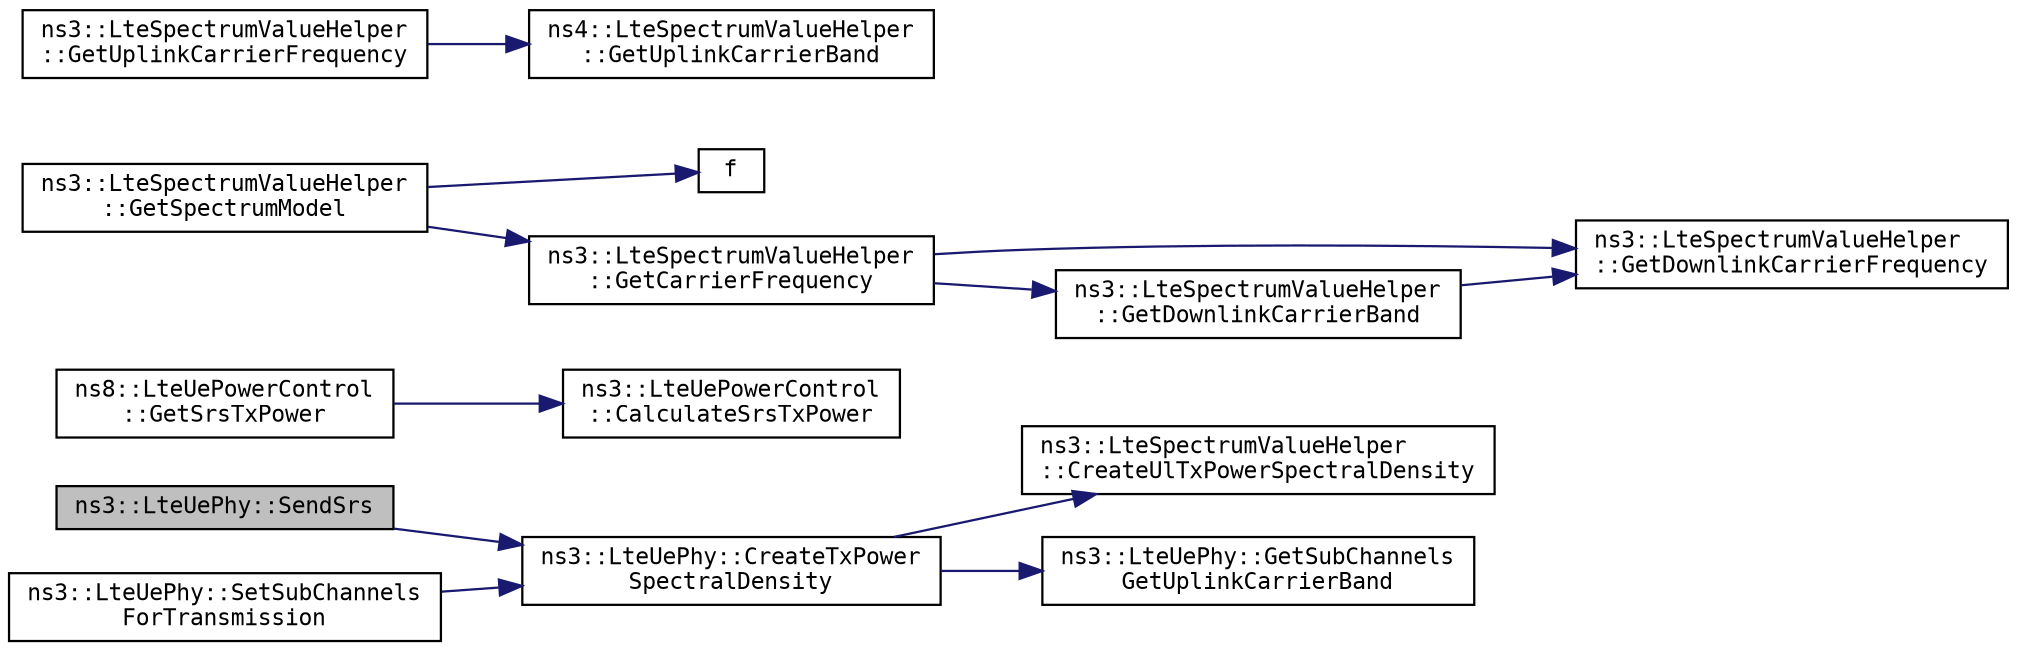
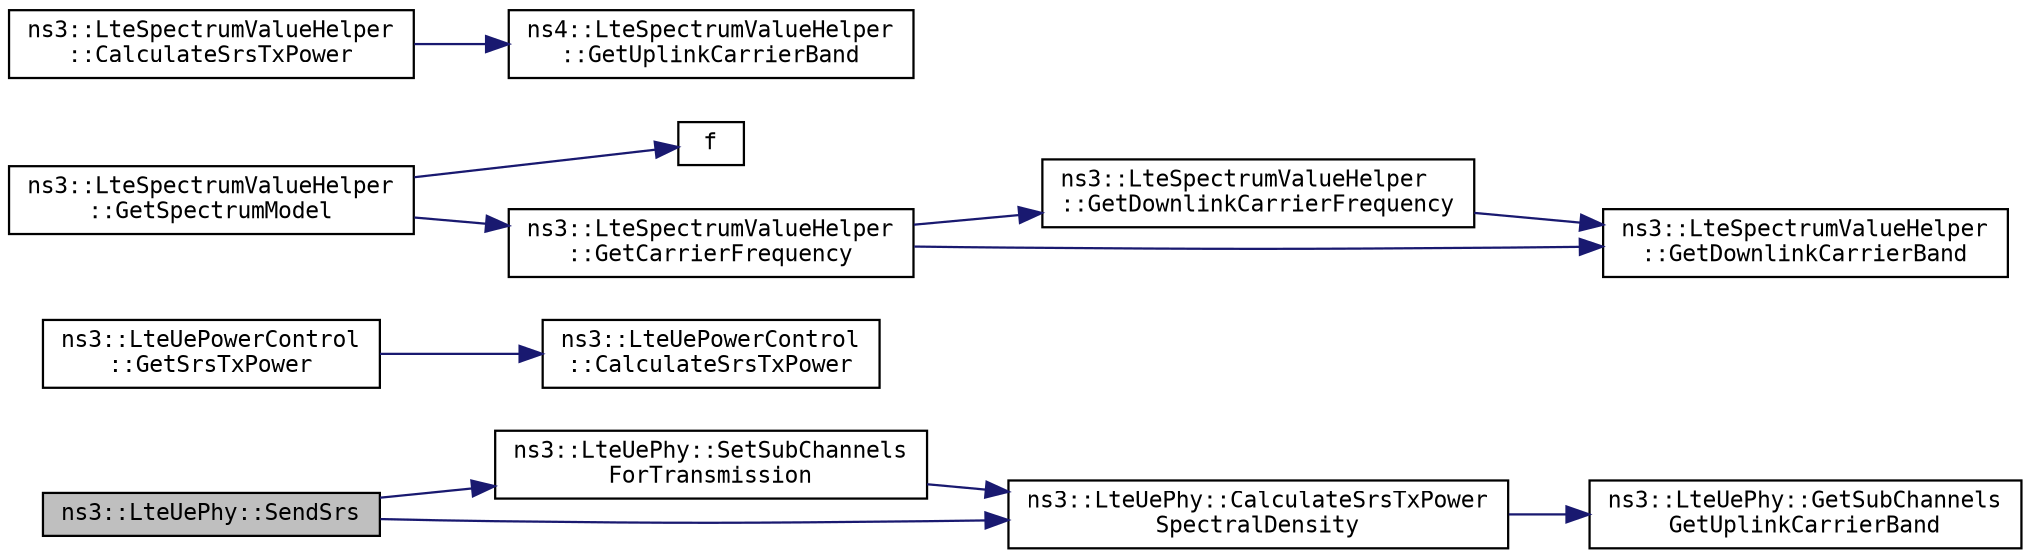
node "ns3::LteSpectrumValueHelper ::GetUplinkCarrierFrequency": label "ns3::LteSpectrumValueHelper ::GetUplinkCarrierFrequency" -> "ns3::LteSpectrumValueHelper ::CalculateSrsTxPower"
edge "ns3::LteSpectrumValueHelper ::GetDownlinkCarrierBand" -> "ns3::LteSpectrumValueHelper ::GetDownlinkCarrierFrequency": reversed
node "ns8::LteUePowerControl ::GetSrsTxPower": label "ns8::LteUePowerControl ::GetSrsTxPower" -> "ns3::LteUePowerControl ::GetSrsTxPower"
node "ns3::LteSpectrumValueHelper ::CreateUlTxPowerSpectralDensity": removed
edge "ns3::LteUePhy::SendSrs" -> "ns3::LteUePhy::SetSubChannels ForTransmission": added
node "ns3::LteUePhy::CreateTxPower SpectralDensity": label "ns3::LteUePhy::CreateTxPower SpectralDensity" -> "ns3::LteUePhy::CalculateSrsTxPower SpectralDensity"
